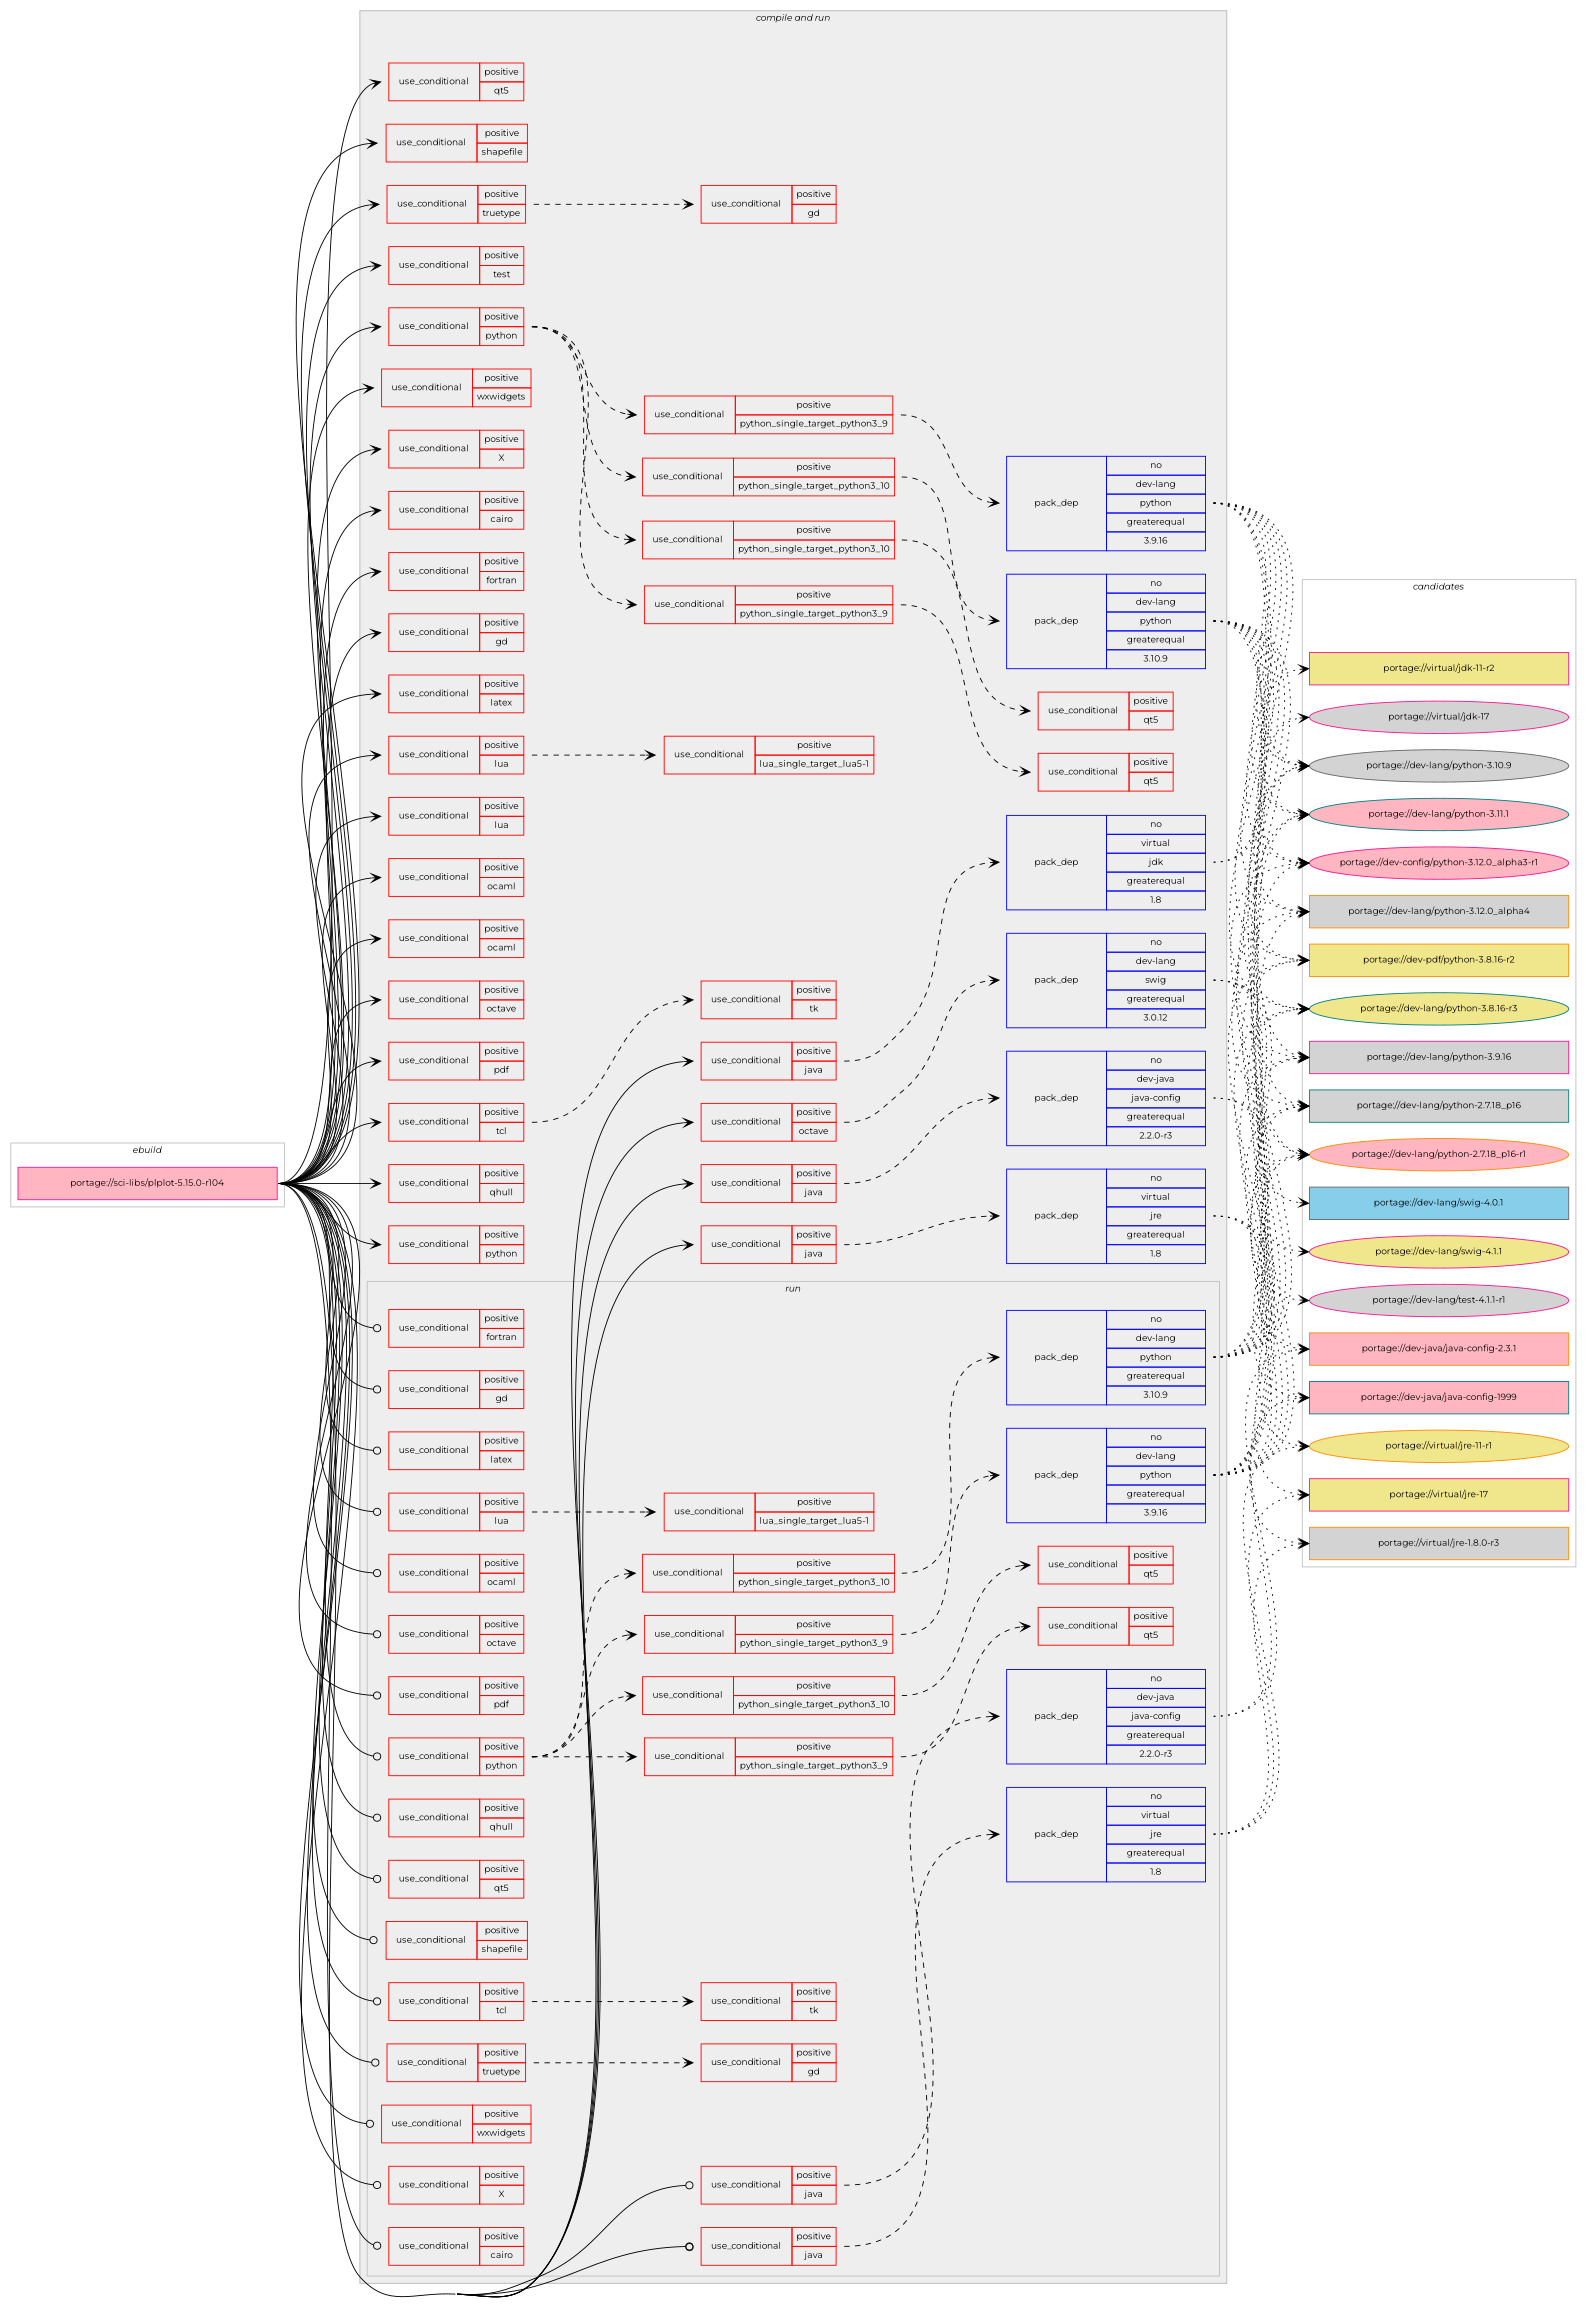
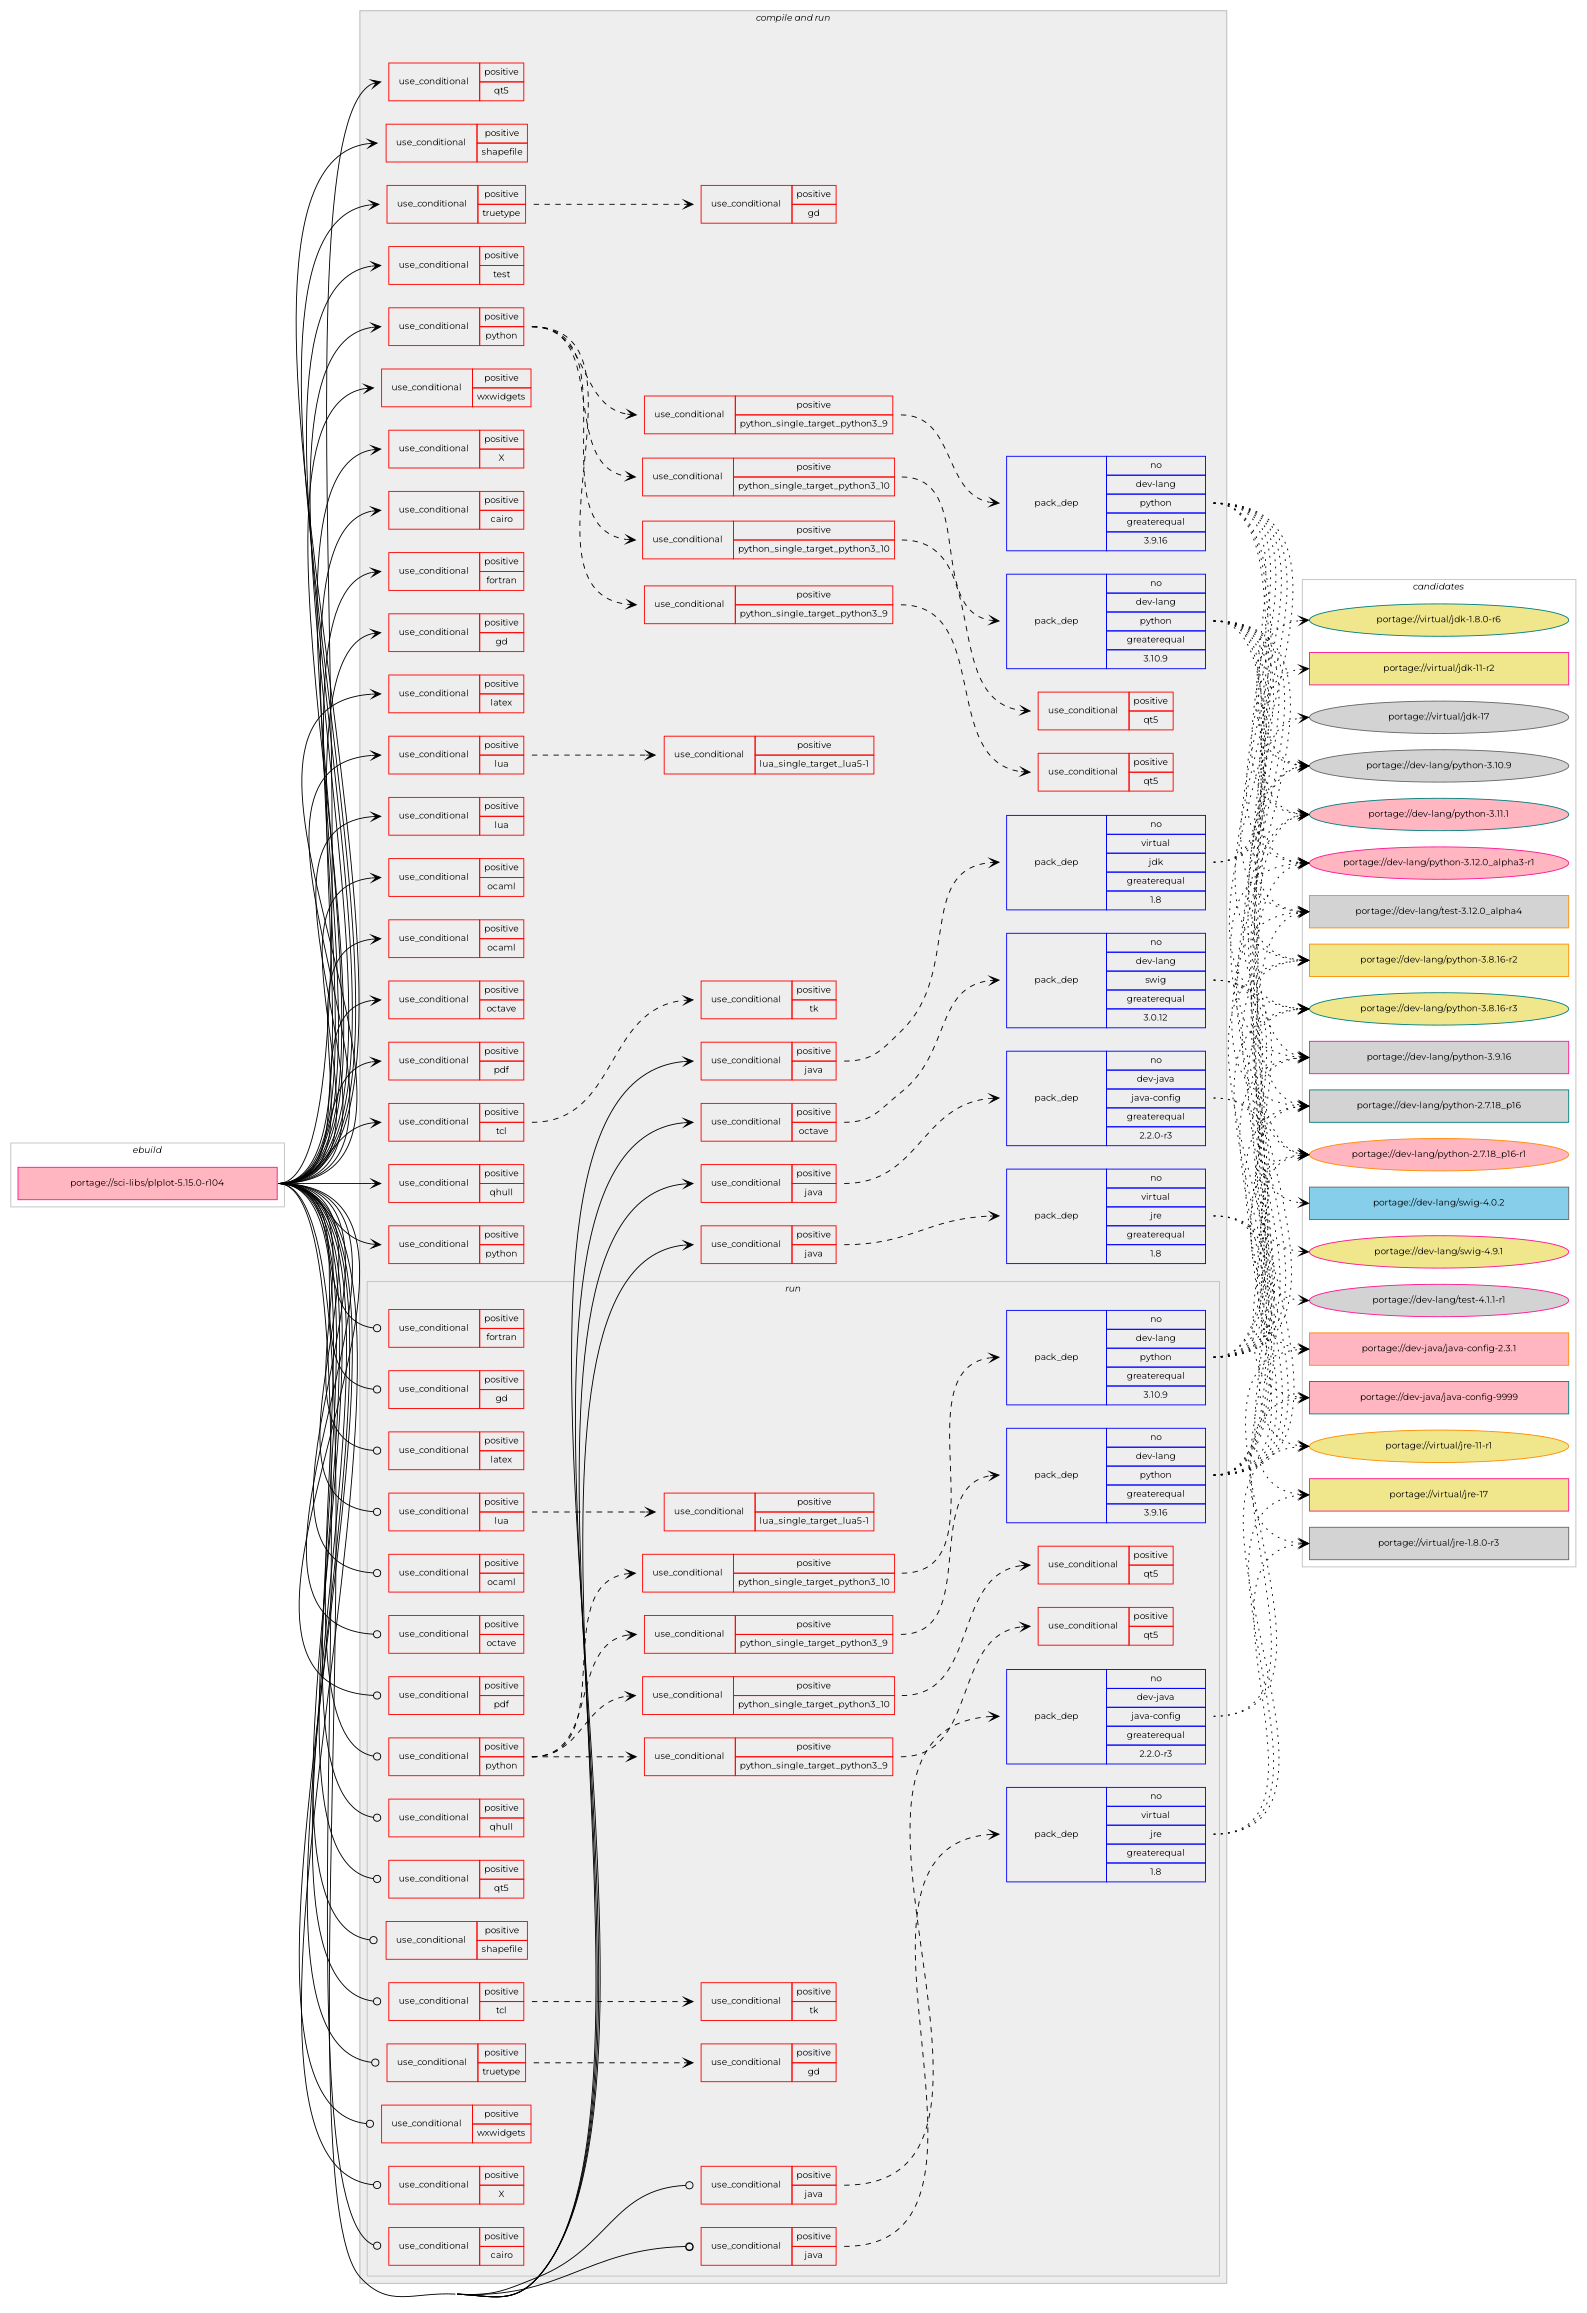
node "portage://virtual/jdk-1.8.0-r6": added
node "portage://virtual/jdk-17": color deeppink -> gray40
node "portage://dev-config/python-3.12.0_alpha3-r1": label "portage://dev-config/python-3.12.0_alpha3-r1" -> "portage://dev-lang/python-3.12.0_alpha3-r1"
node "portage://dev-lang/python-3.12.0_alpha4": label "portage://dev-lang/python-3.12.0_alpha4" -> "portage://dev-lang/test-3.12.0_alpha4"
node "portage://dev-pdf/python-3.8.16-r2": label "portage://dev-pdf/python-3.8.16-r2" -> "portage://dev-lang/python-3.8.16-r2"
node "portage://dev-lang/swig-4.0.1": label "portage://dev-lang/swig-4.0.1" -> "portage://dev-lang/swig-4.0.2"
node "portage://dev-lang/swig-4.1.1": label "portage://dev-lang/swig-4.1.1" -> "portage://dev-lang/swig-4.9.1"
node "portage://dev-java/java-config-1999": label "portage://dev-java/java-config-1999" -> "portage://dev-java/java-config-9999"
node "portage://virtual/jre-1.8.0-r3": color darkorange -> gray40
